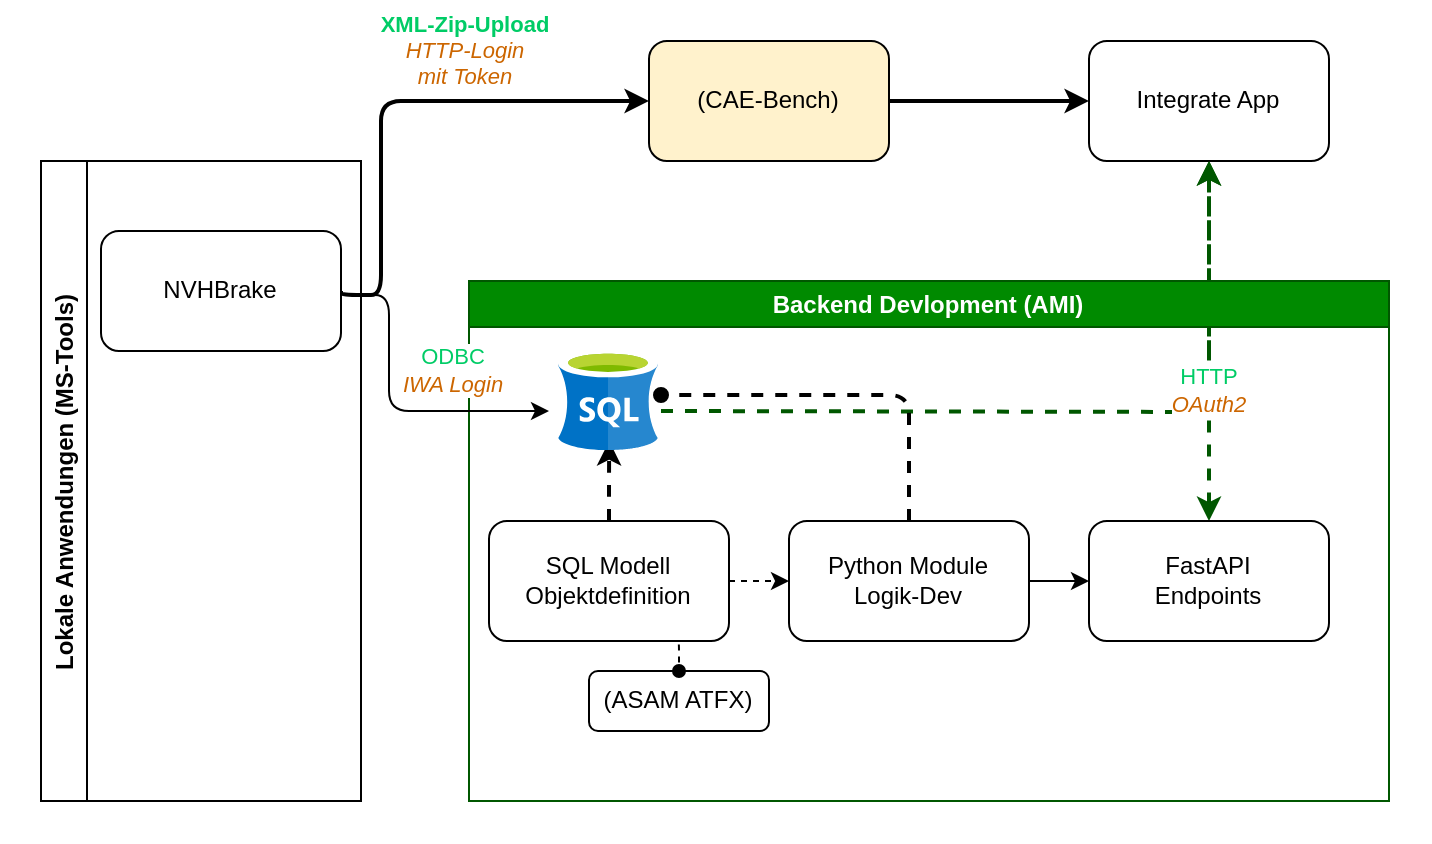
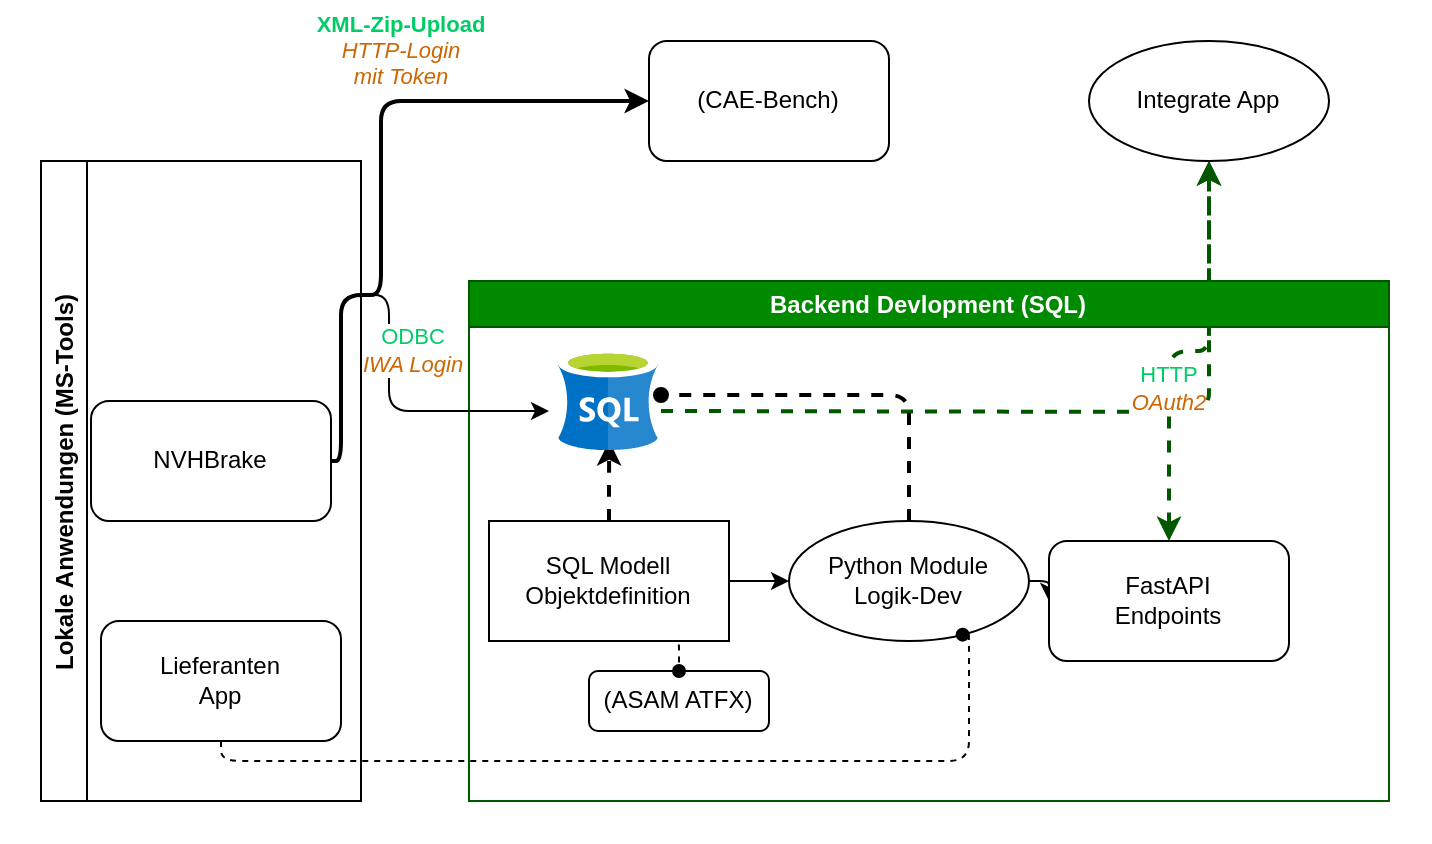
node "(CAE-Bench)": fillcolor #fff2cc -> #ffffff
edge "(CAE-Bench)" -> "Integrate App": removed
node "Integrate App": shape rounded rectangle -> ellipse
node "NVHBrake": moved (221, 291) -> (211, 461)
node "Backend Devlopment (AMI)": label "Backend Devlopment (AMI)" -> "Backend Devlopment (SQL)"
node "SQL Modell Objektdefinition": shape rounded rectangle -> rectangle
edge "SQL Modell Objektdefinition" -> "Python Module Logik-Dev": style dashed -> solid
node "Python Module Logik-Dev": shape rounded rectangle -> ellipse
node "FastAPI Endpoints": moved (1209, 581) -> (1169, 601)
node "Lieferanten App": added
edge "Lieferanten App" -> "Python Module Logik-Dev": added
